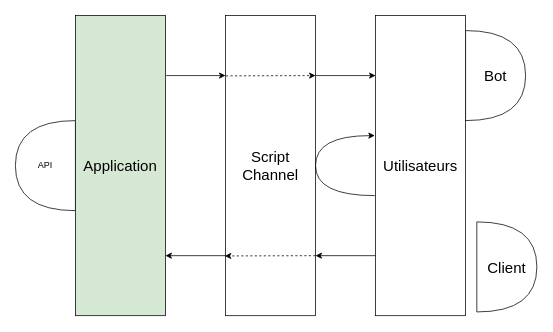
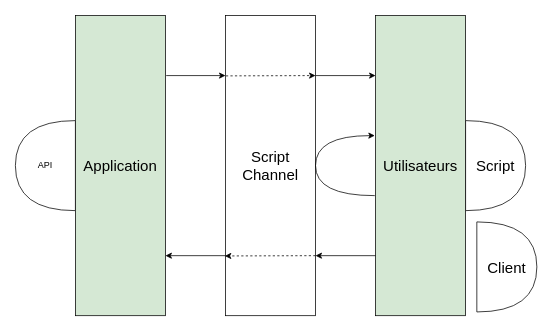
node "Bot": removed
node "Utilisateurs": fillcolor #ffffff -> #d5e8d4
node "Script": added
